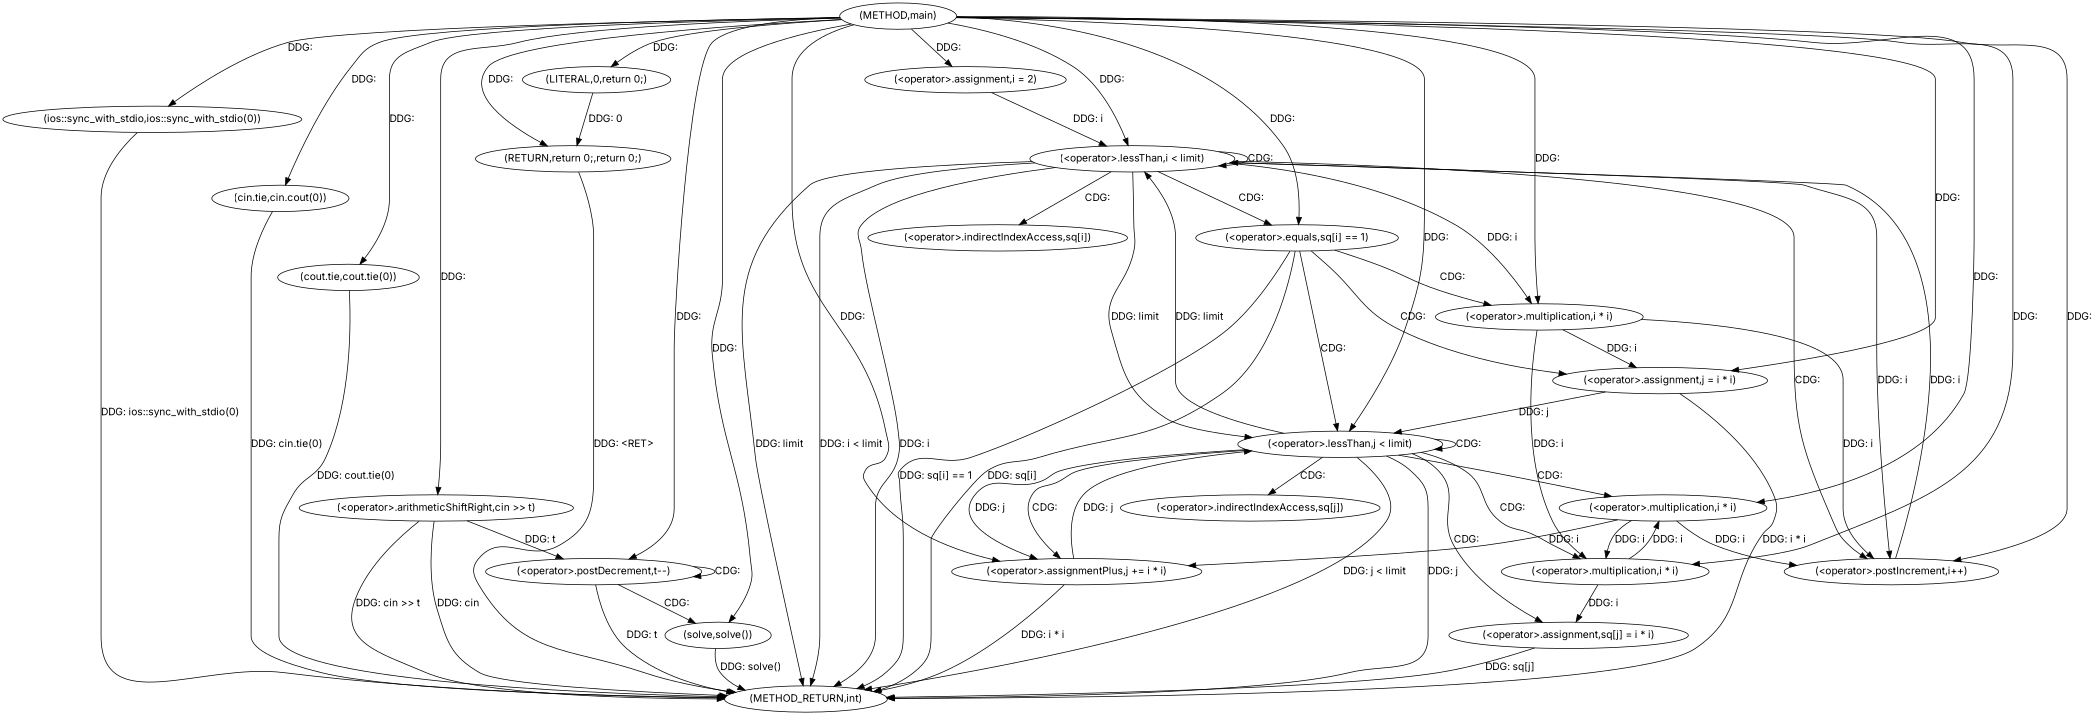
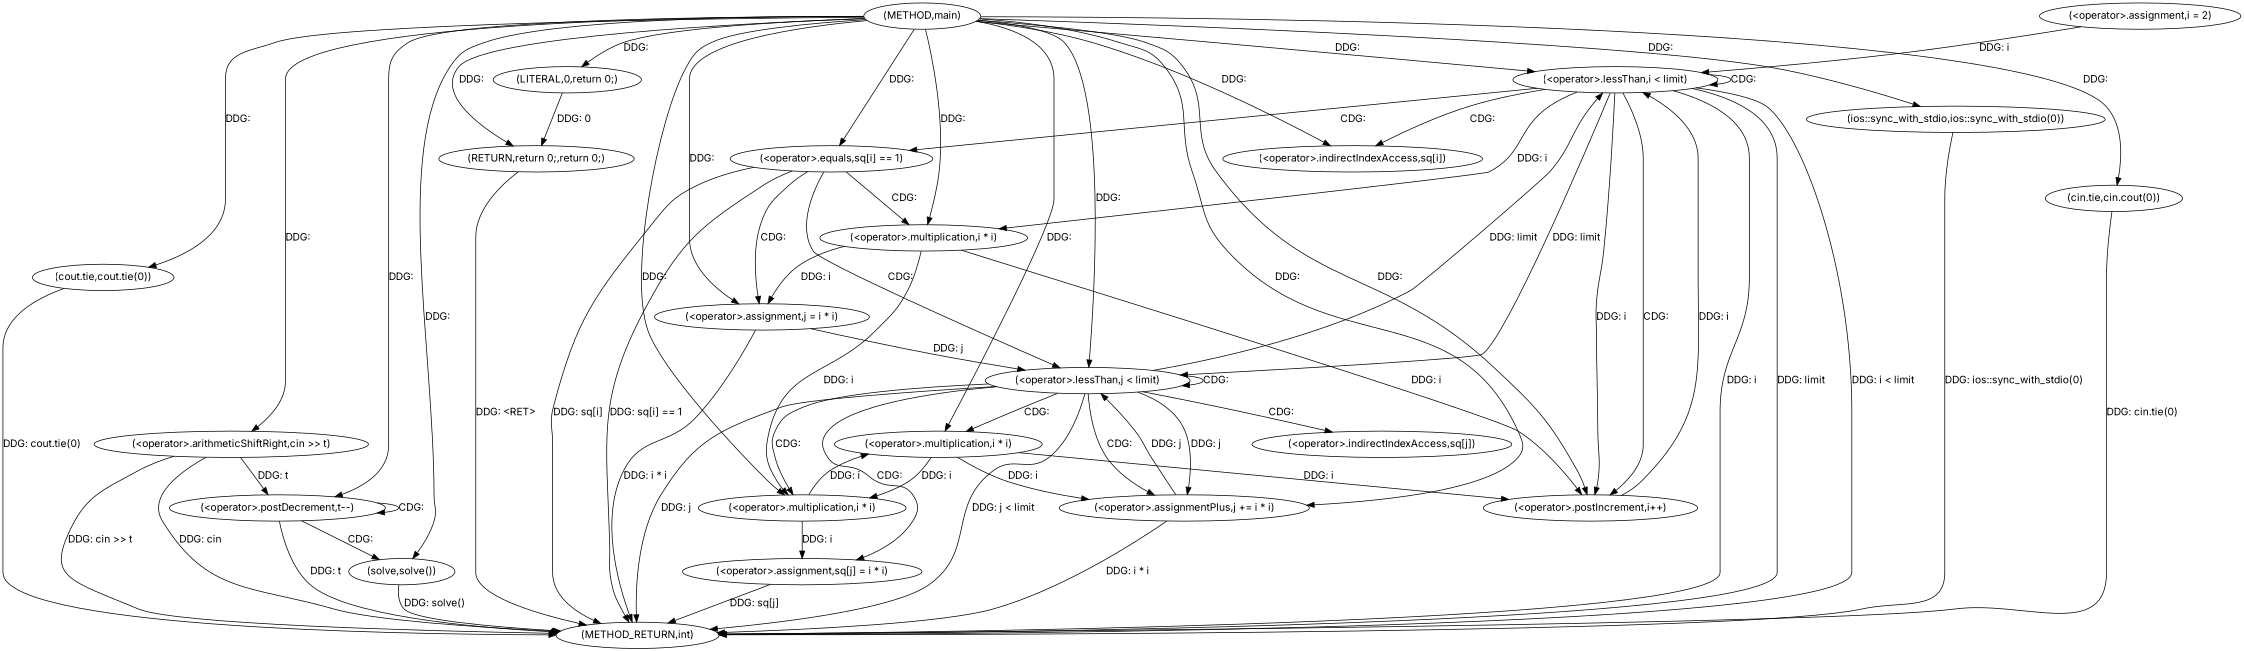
edge "(METHOD,main)" -> "(<operator>.assignment,i = 2)": now "(METHOD,main)" -> "(<operator>.indirectIndexAccess,sq[i])"
